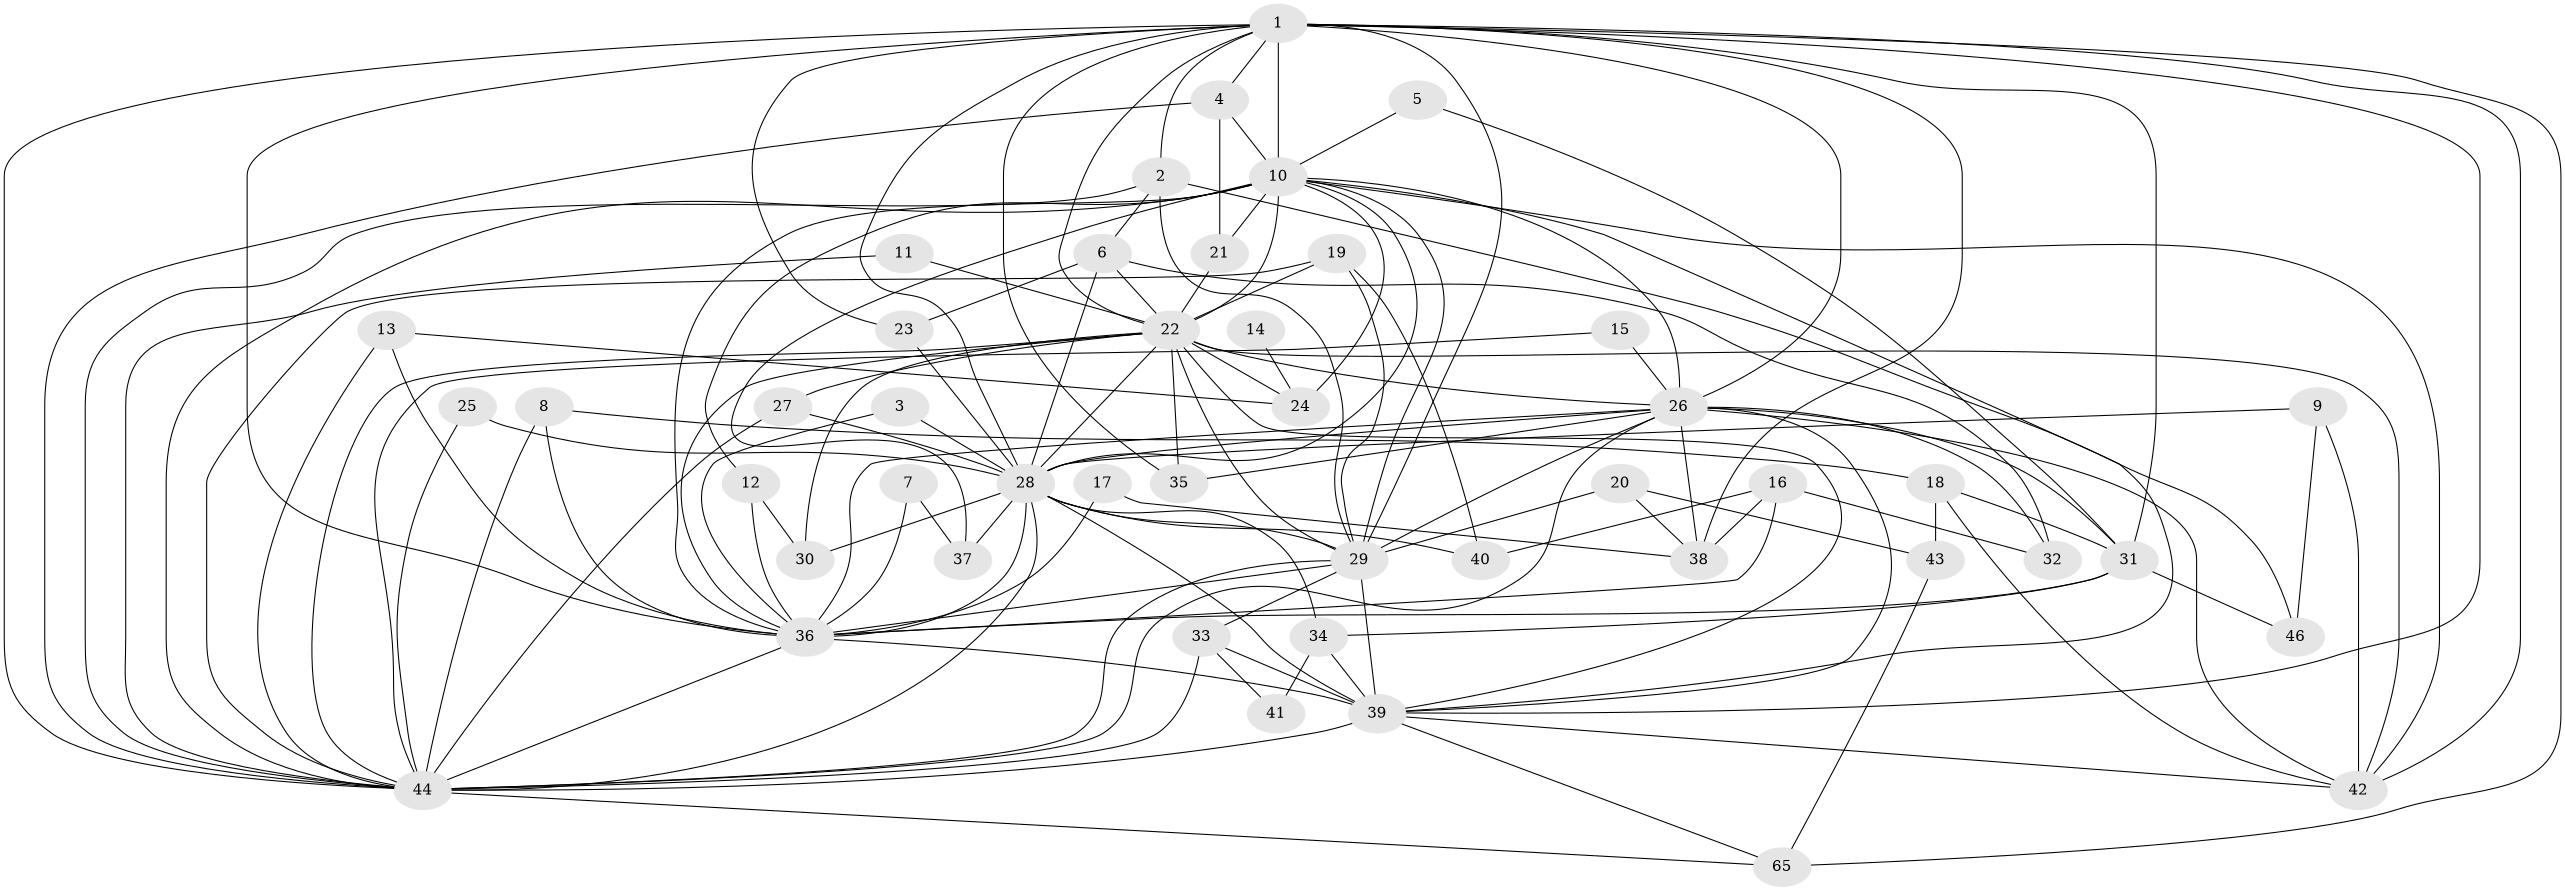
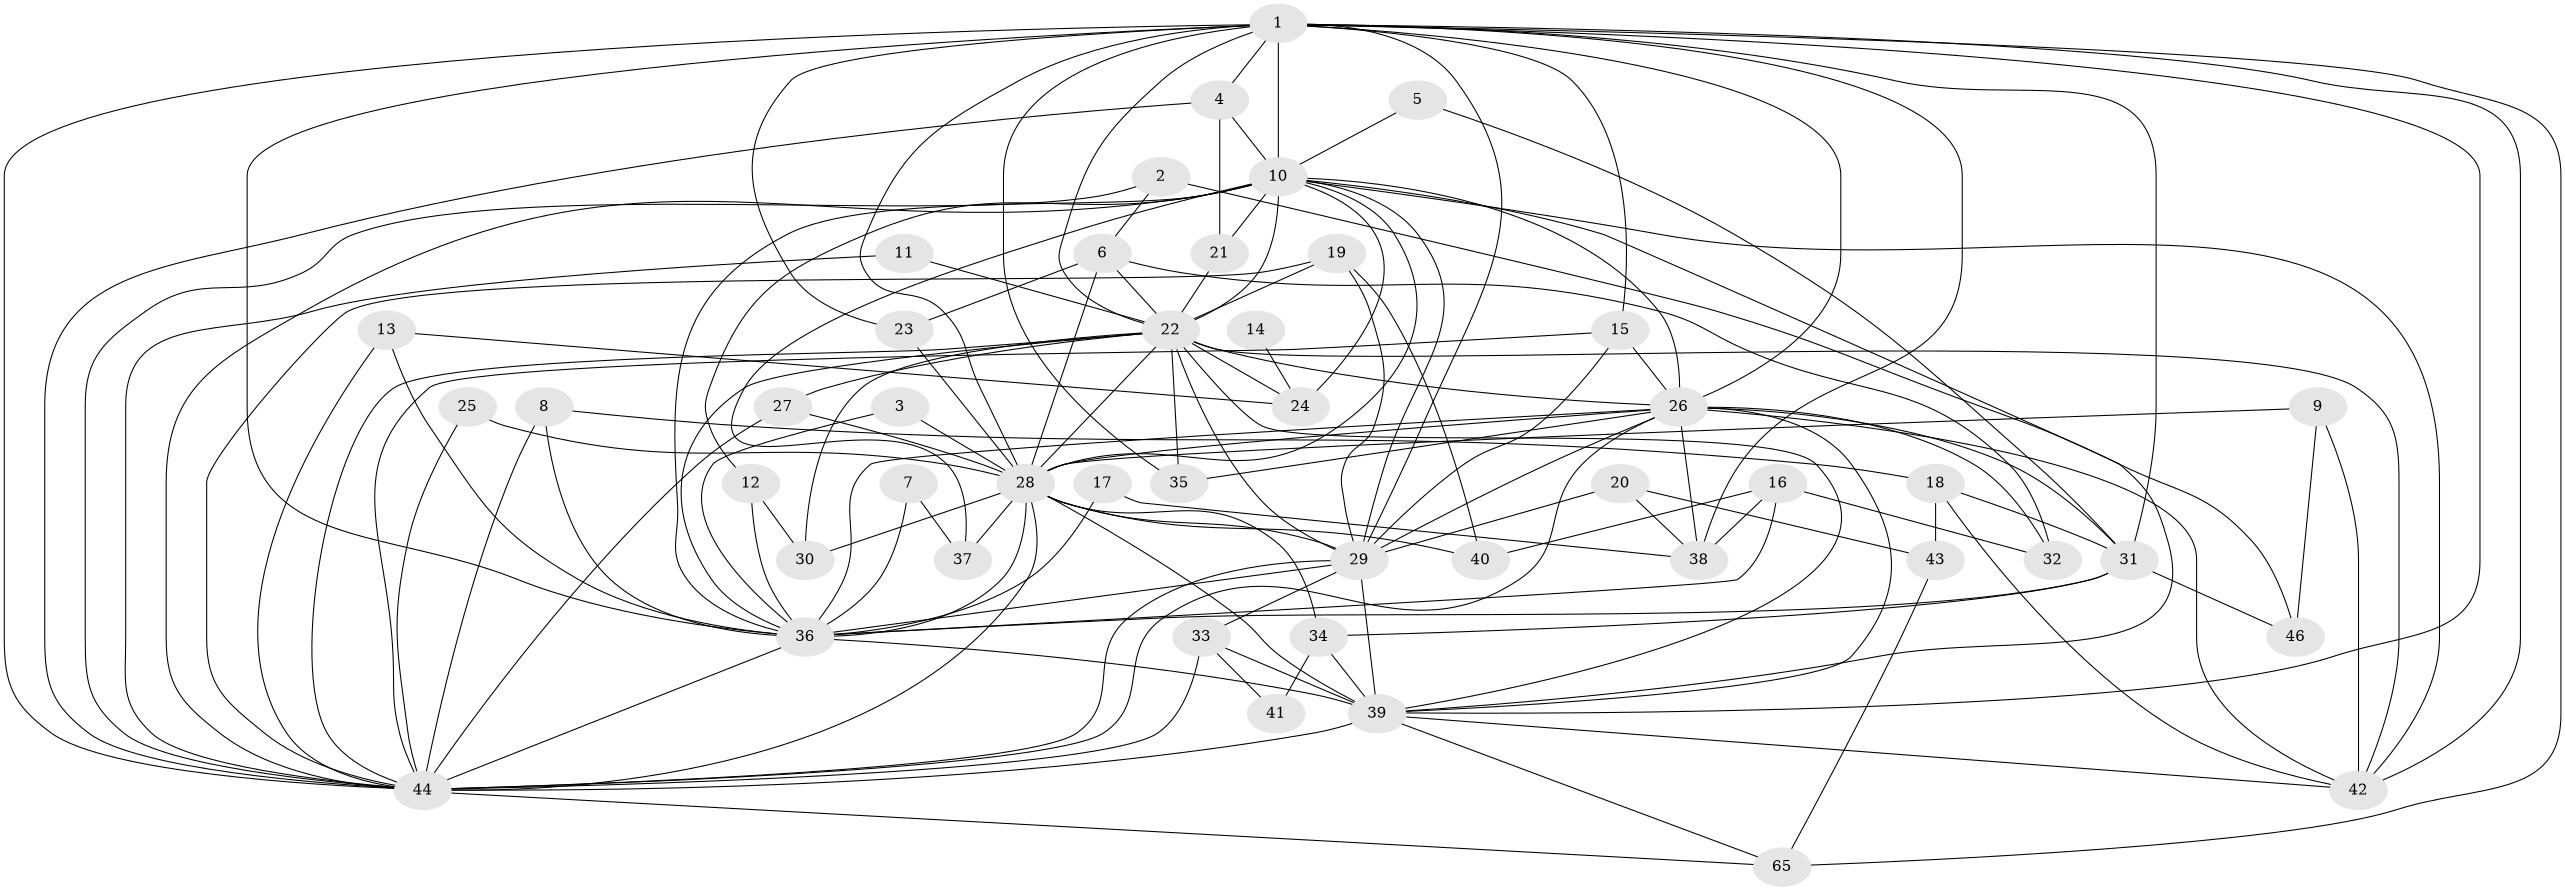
edge "1" -- "2": now "1" -- "15"
edge "2" -- "29": now "15" -- "29"
